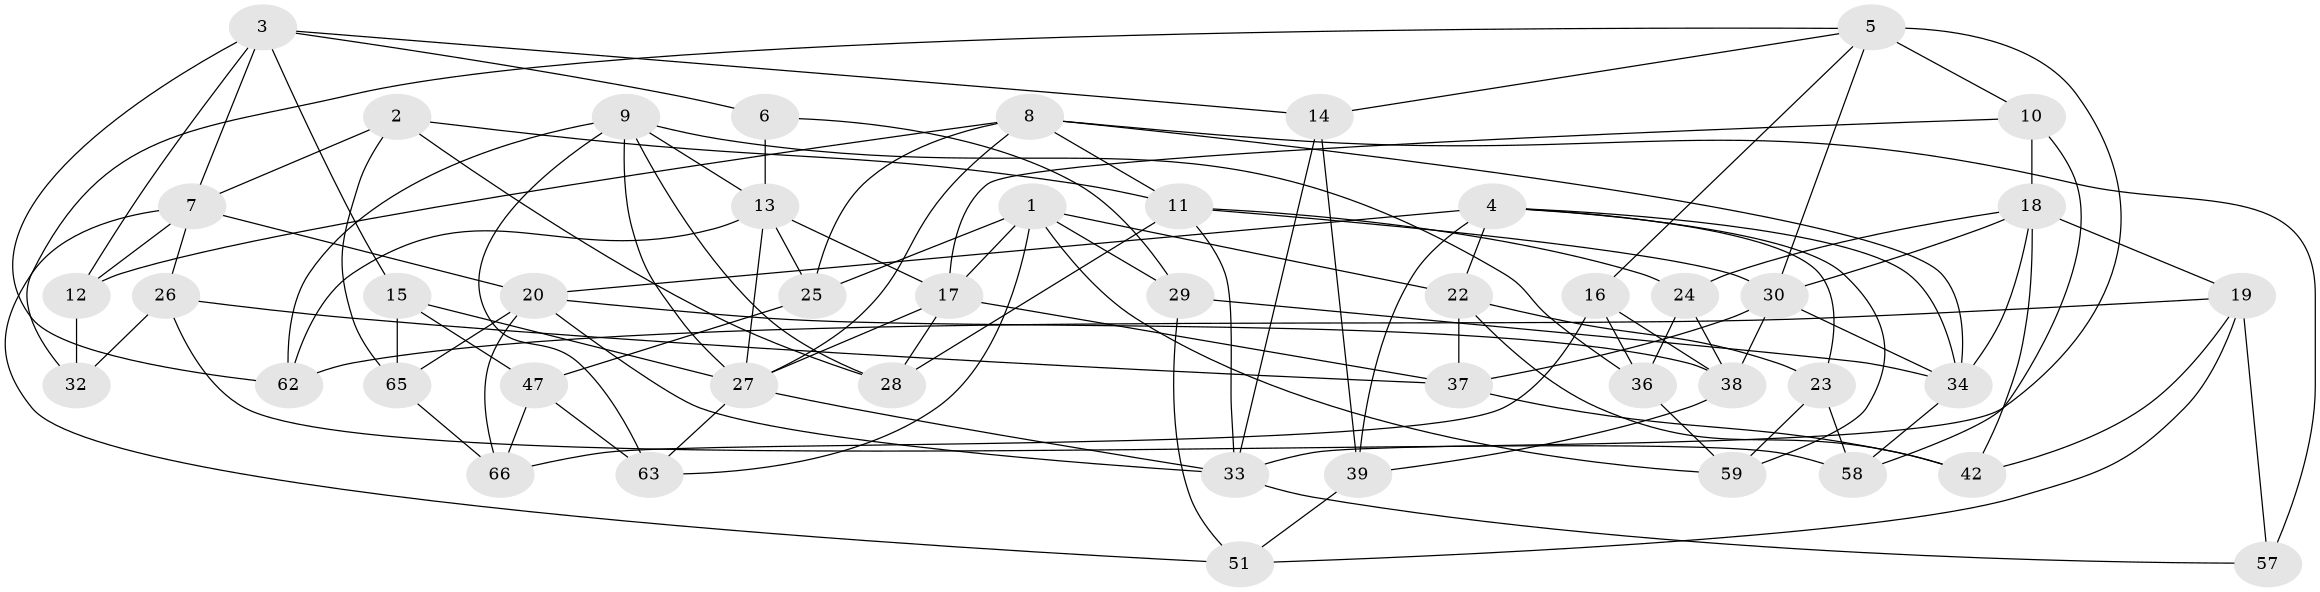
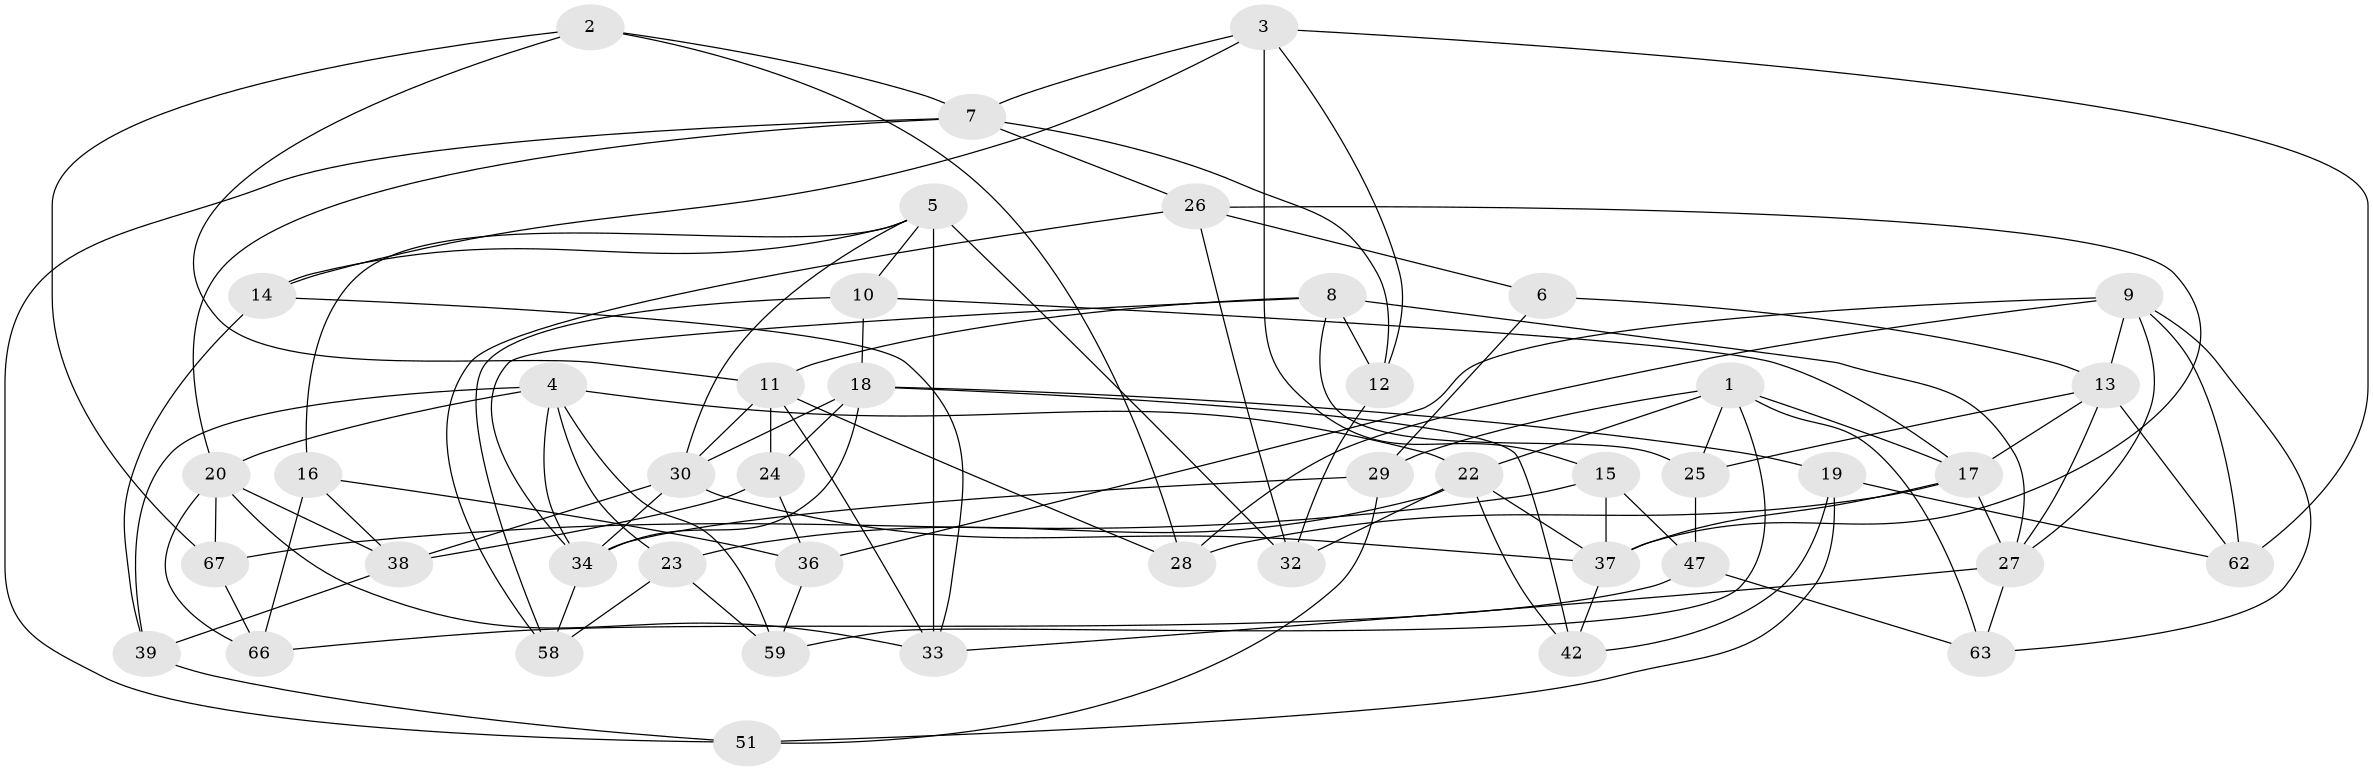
edge "3" -- "6": now "26" -- "6"
edge "15" -- "27": now "15" -- "37"
node "65": label "65" -> "67"
edge "22" -- "32": added
node "57": removed
